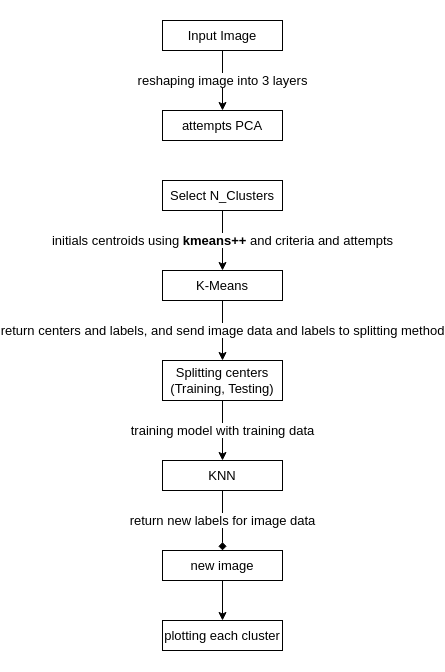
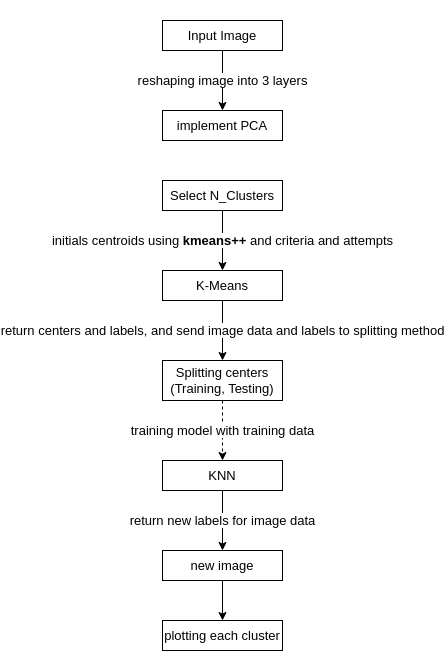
node "attempts PCA": label "attempts PCA" -> "implement PCA"
edge "Splitting centers (Training, Testing)" -> "KNN": style solid -> dashed
edge "KNN" -> "new image": arrowhead diamond -> classic
